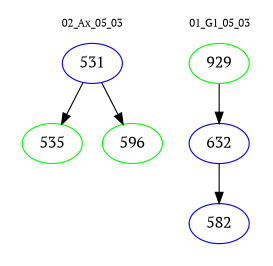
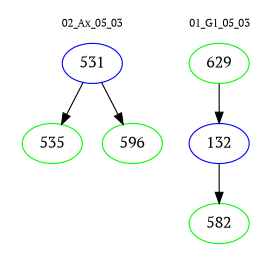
node "929": label "929" -> "629"
node "632": label "632" -> "132"
node "582": color blue -> green
